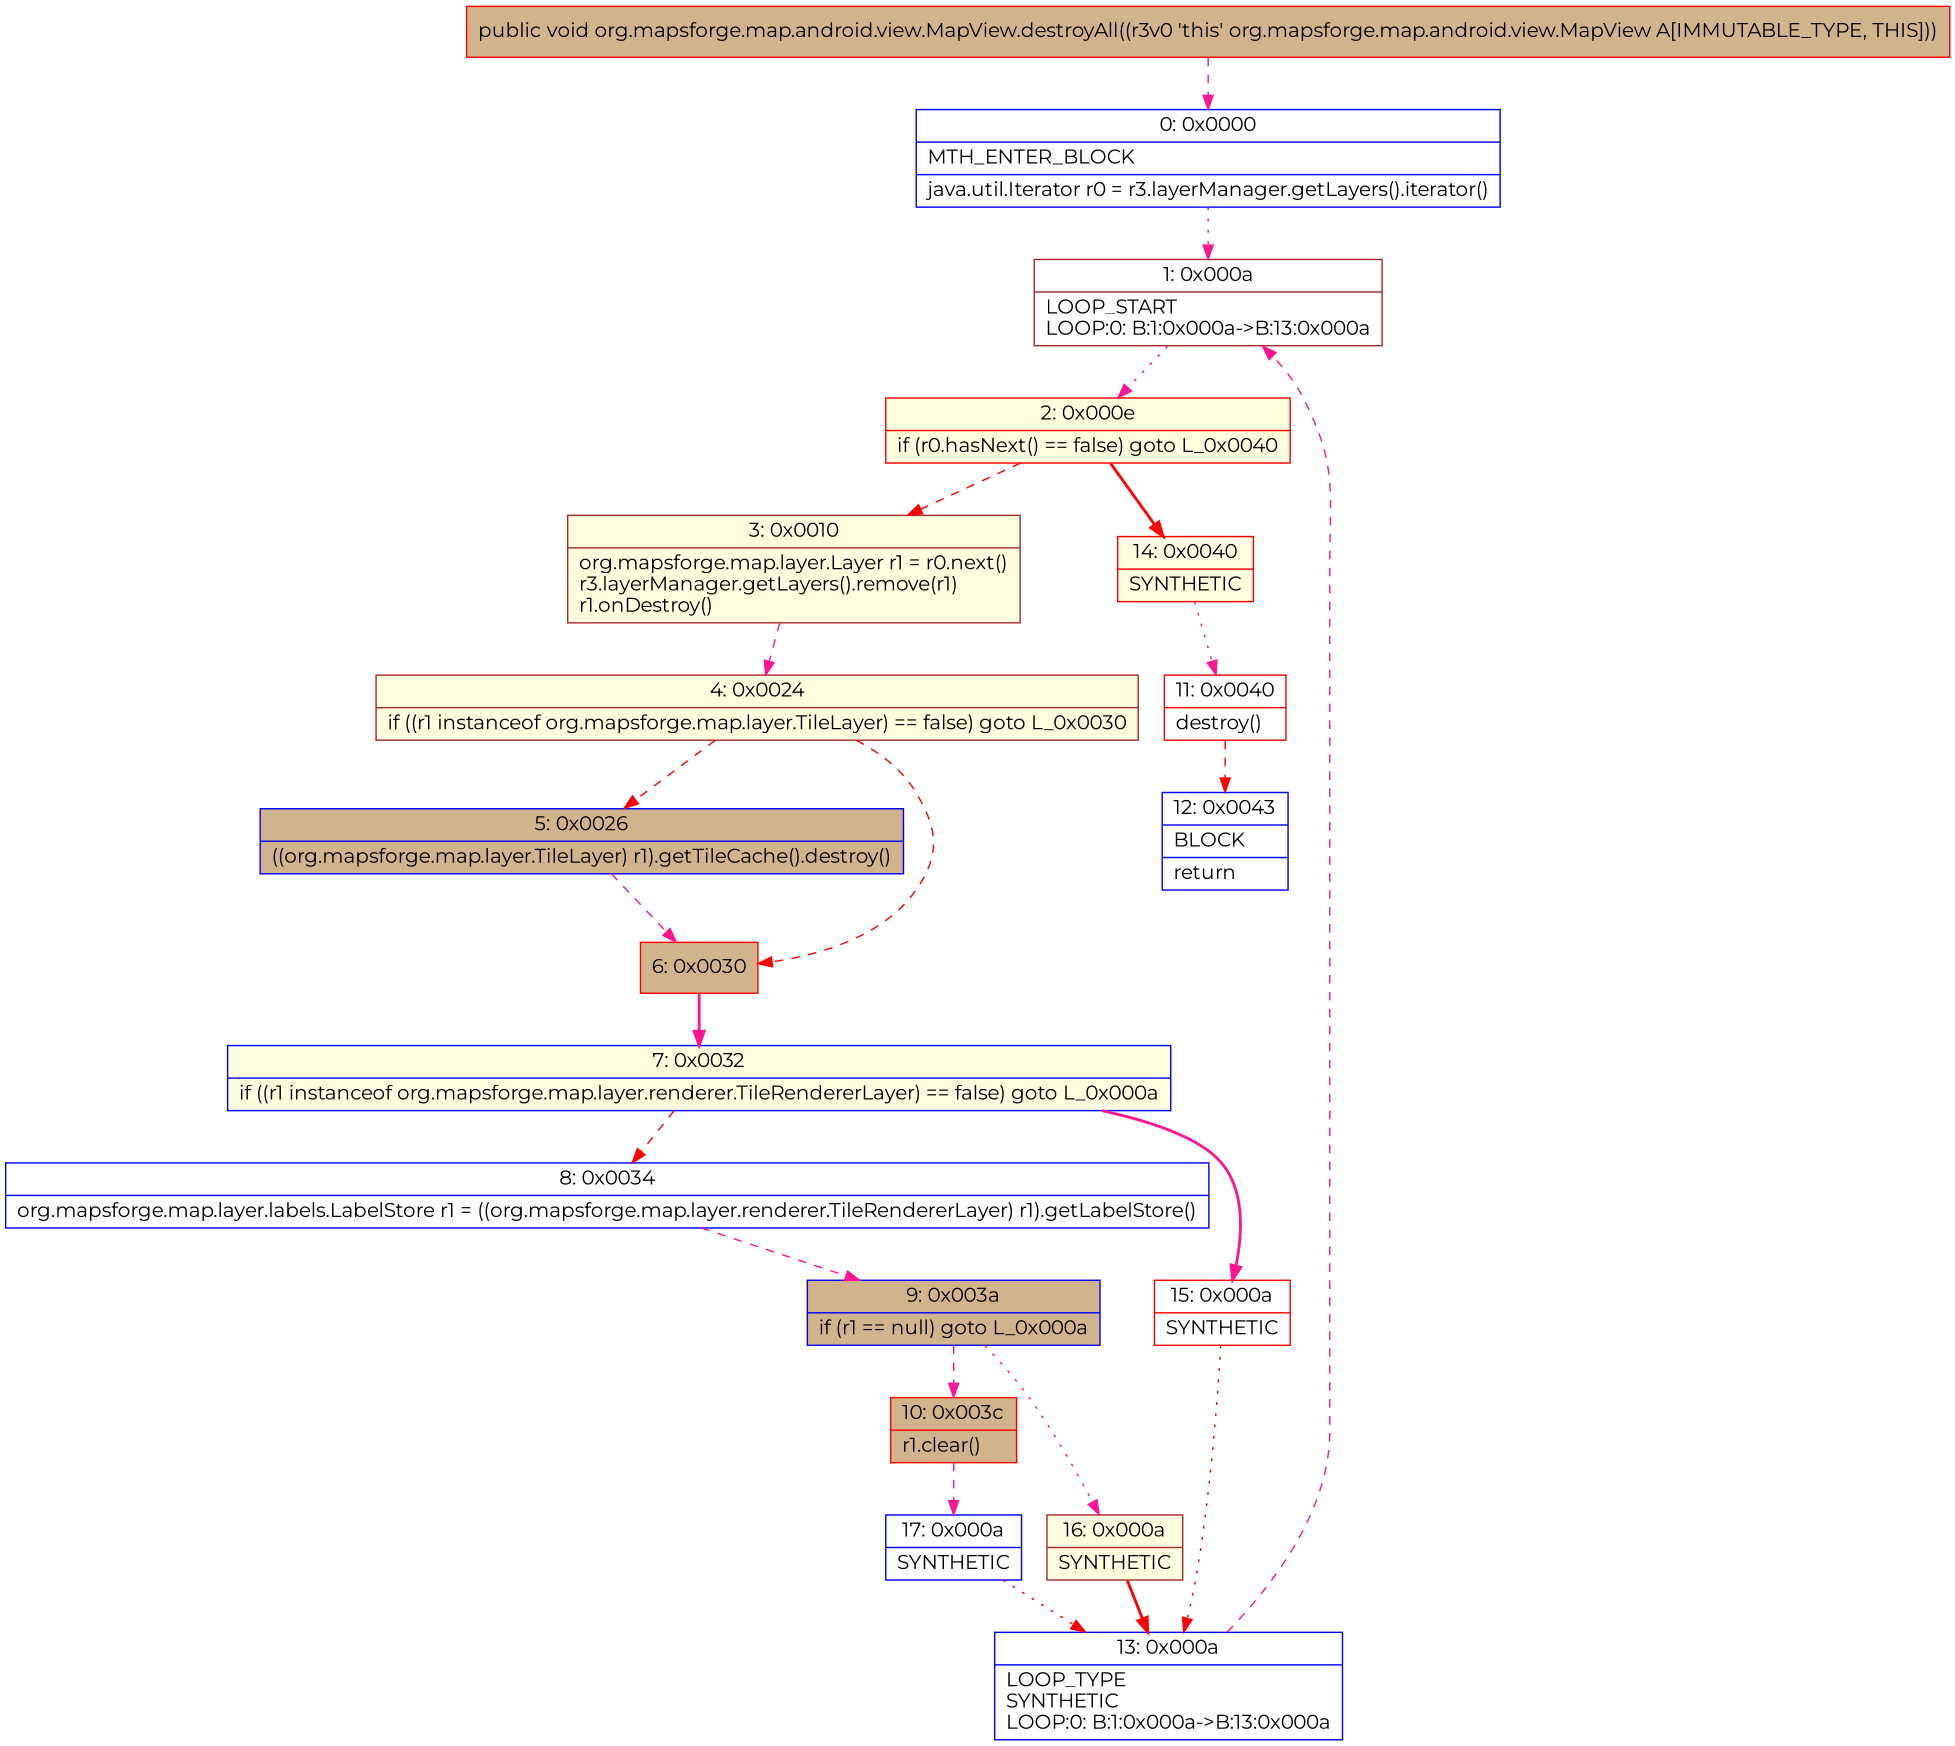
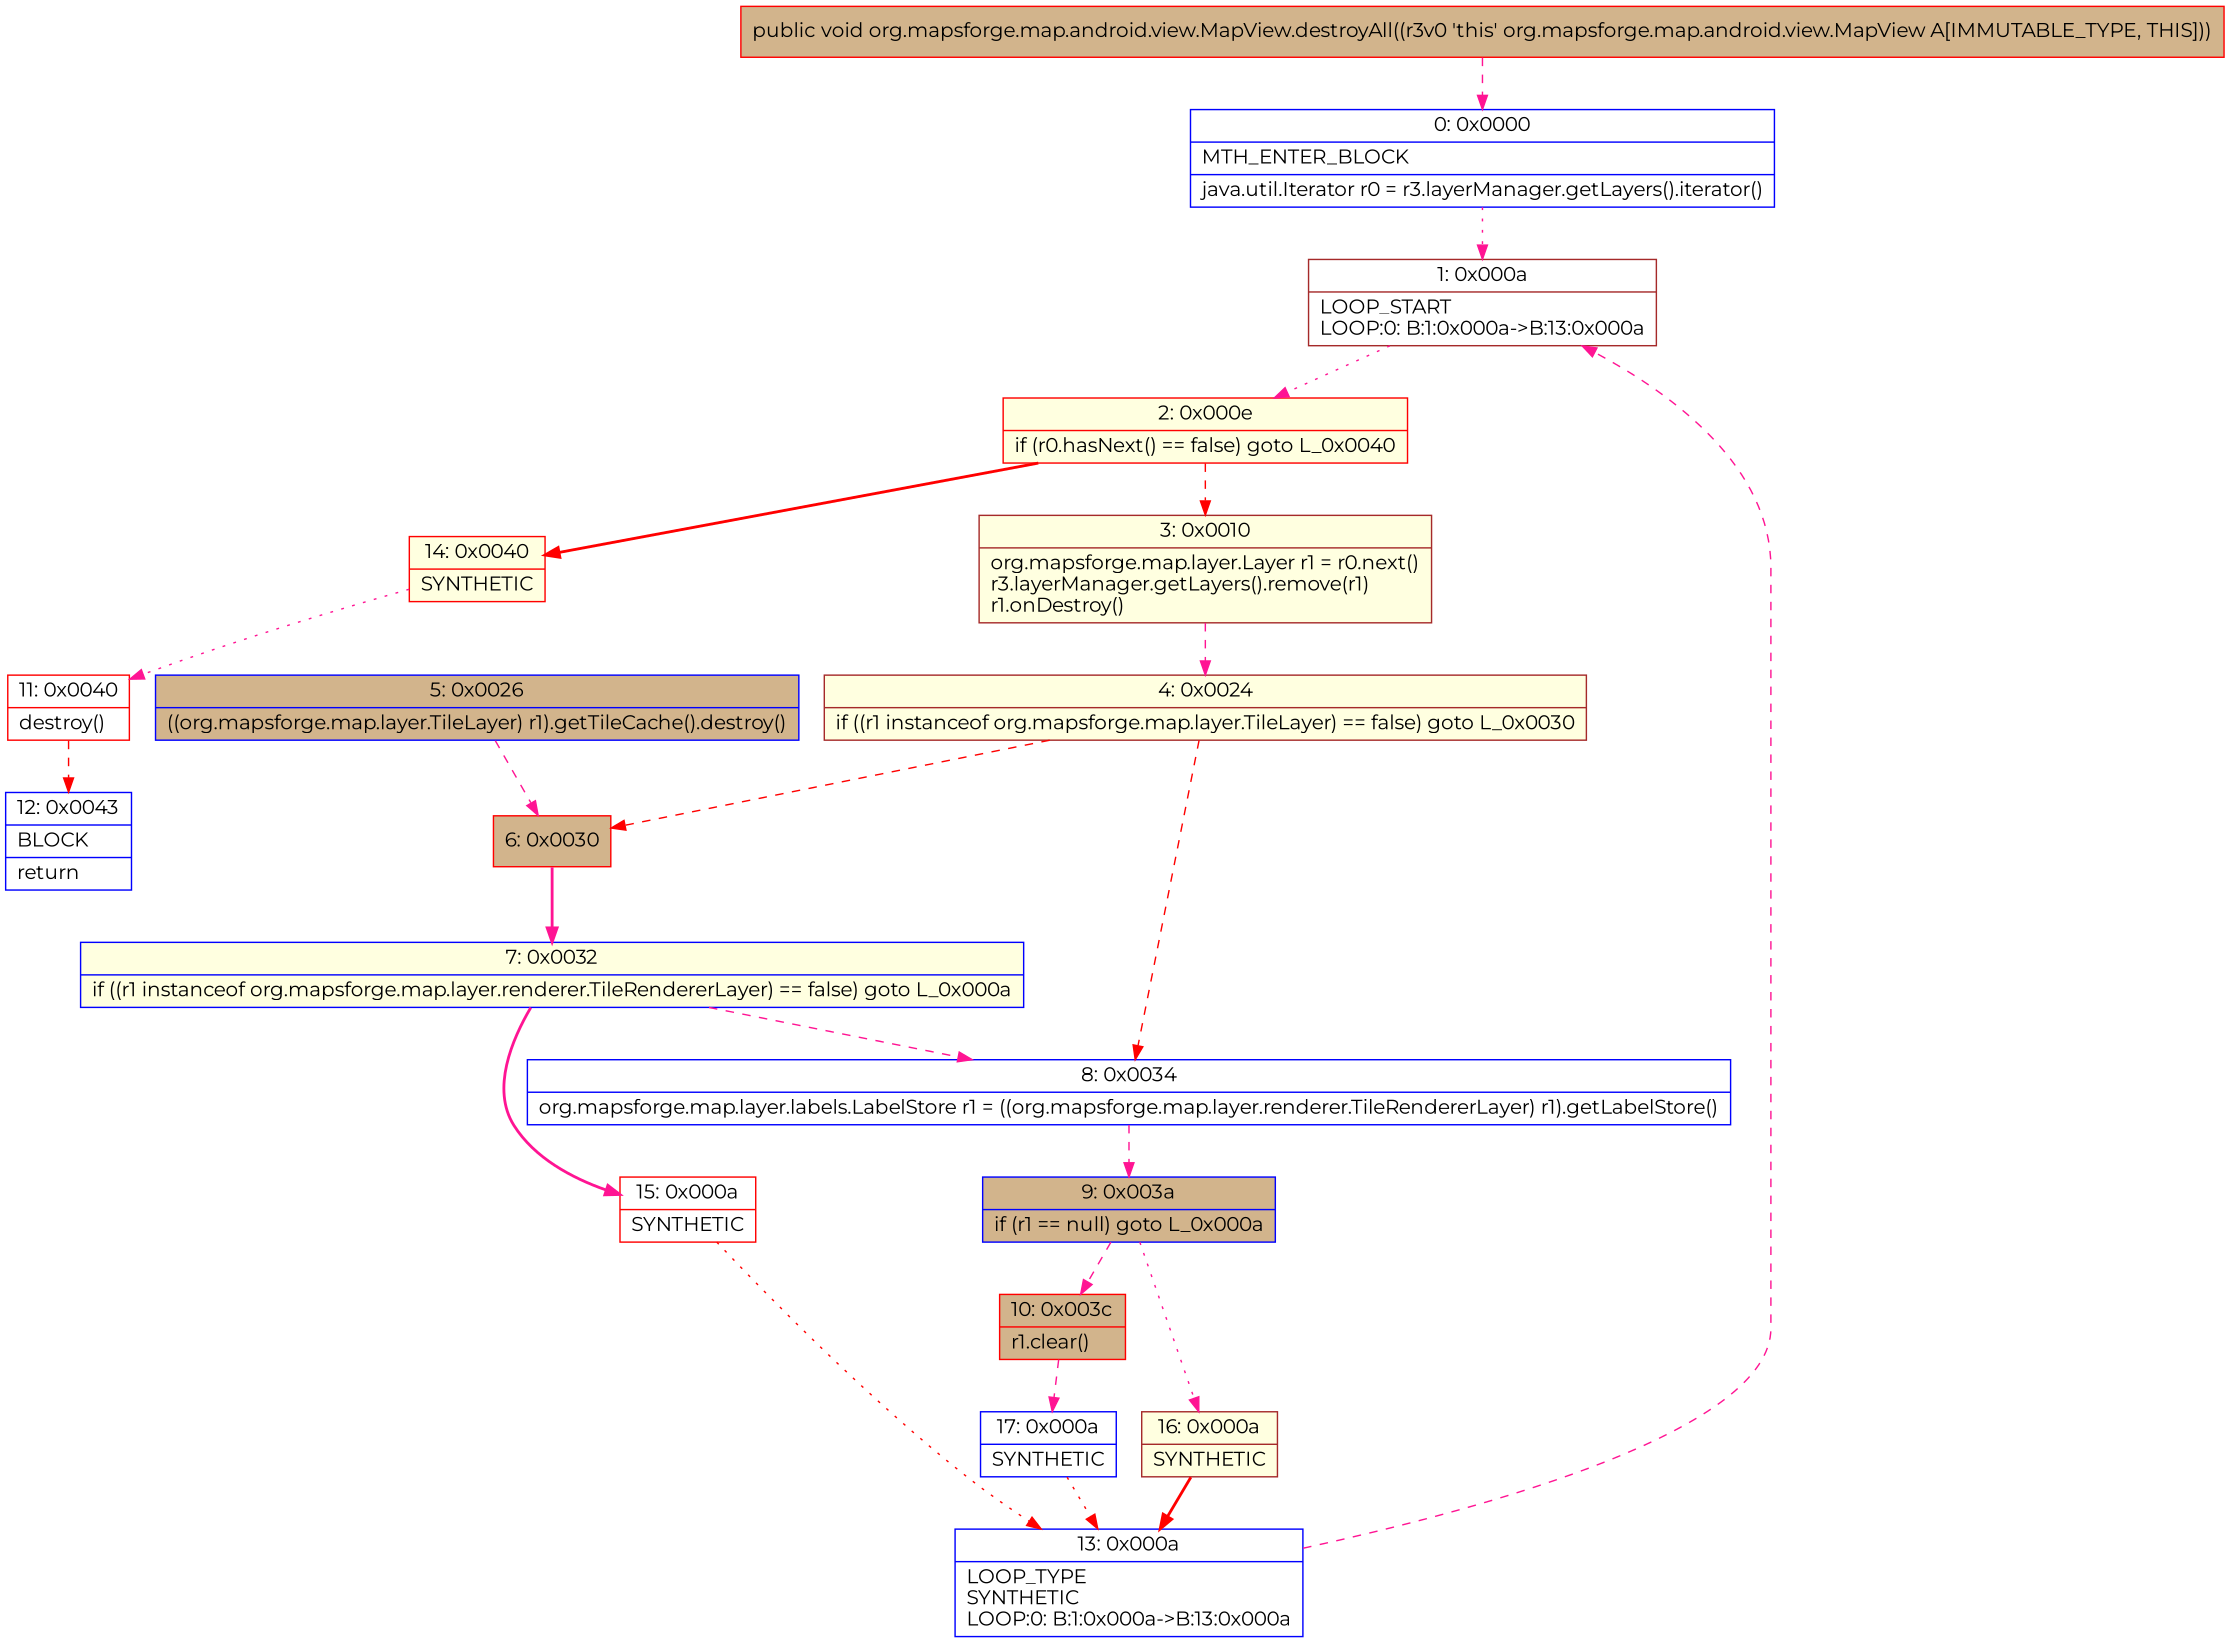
edge "4: 0x0024" -> "5: 0x0026": now "4: 0x0024" -> "8: 0x0034"
edge "7: 0x0032" -> "8: 0x0034": color red -> deeppink
